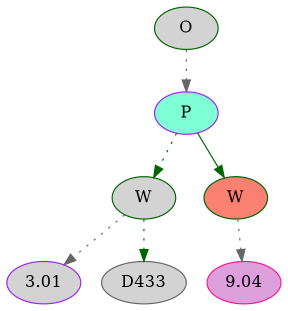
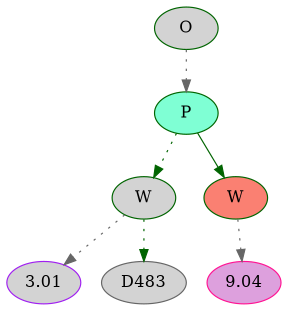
node "P": color purple -> darkgreen
node "D433": label "D433" -> "D483"
